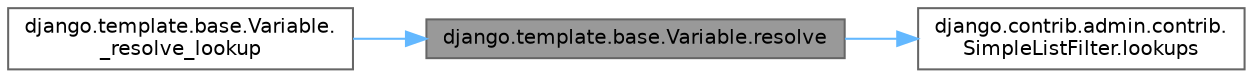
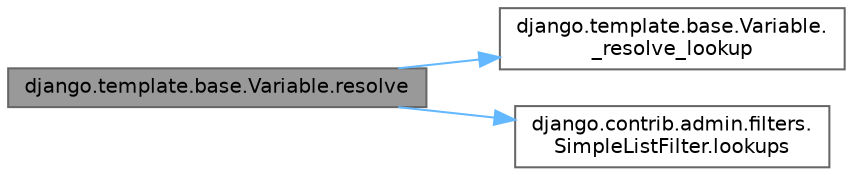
edge "django.template.base.Variable. _resolve_lookup" -> "django.template.base.Variable.resolve": reversed
node "django.contrib.admin.contrib. SimpleListFilter.lookups": label "django.contrib.admin.contrib. SimpleListFilter.lookups" -> "django.contrib.admin.filters. SimpleListFilter.lookups"
